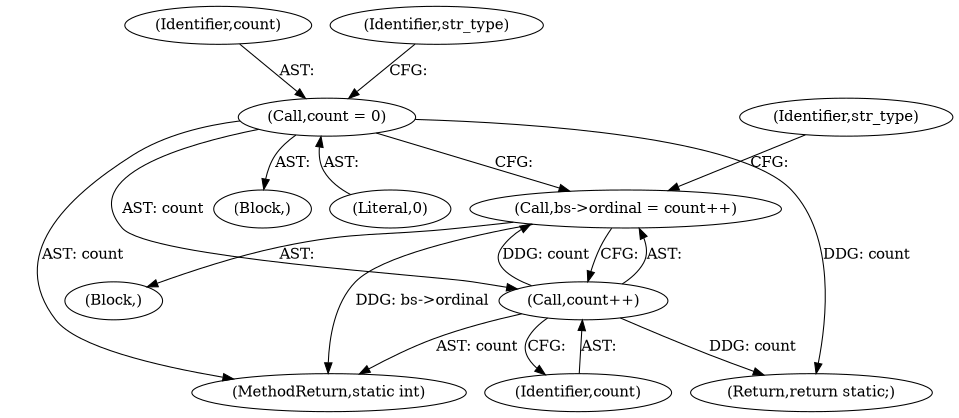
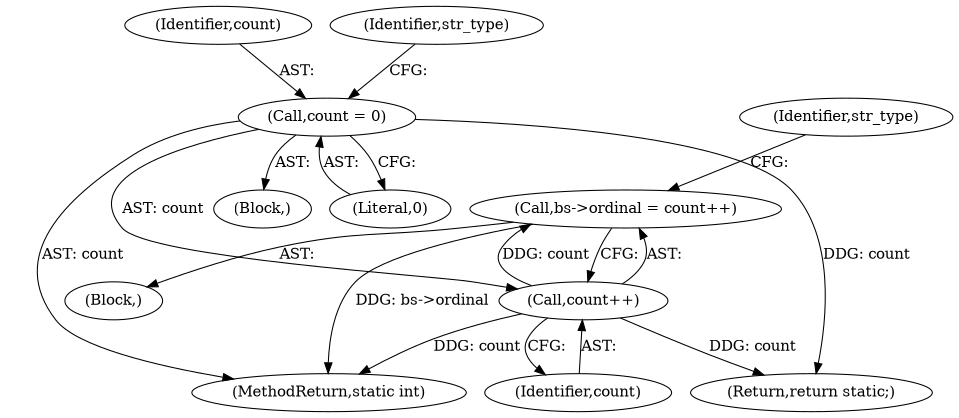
edge "(Call,count = 0)" -> "(Call,bs->ordinal = count++)": now "(Call,count = 0)" -> "(Literal,0)"
edge "(Call,count++)" -> "(MethodReturn,static int)": label "AST: count" -> "DDG: count"
